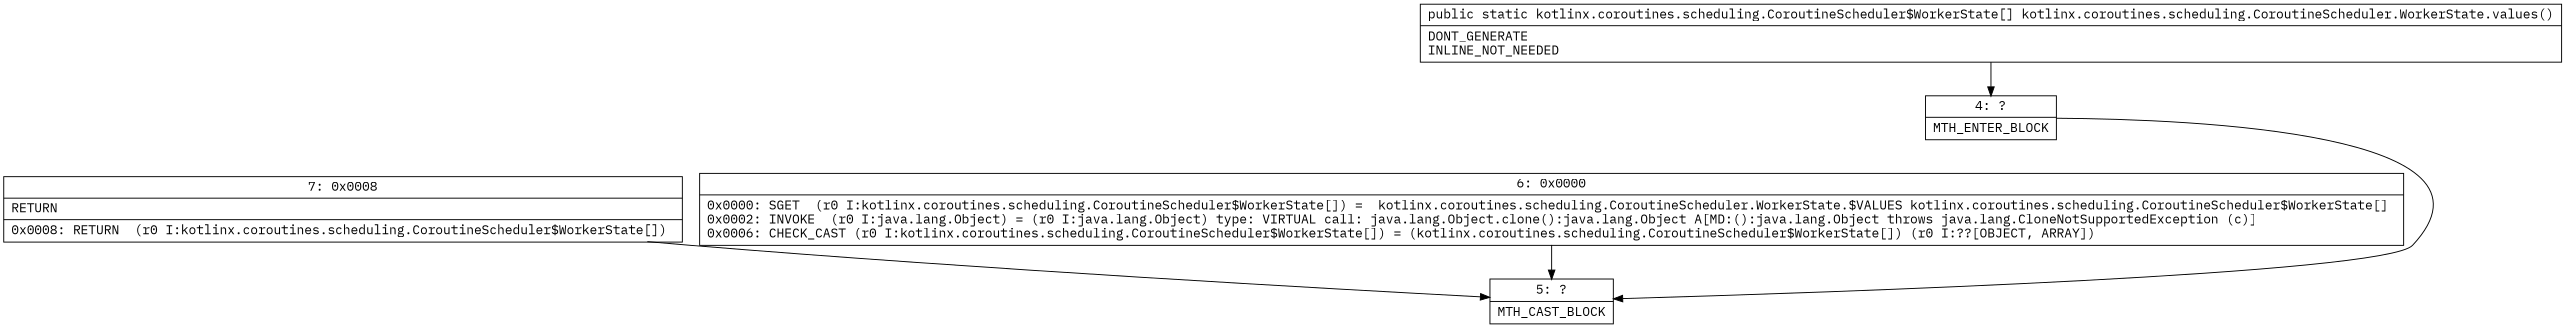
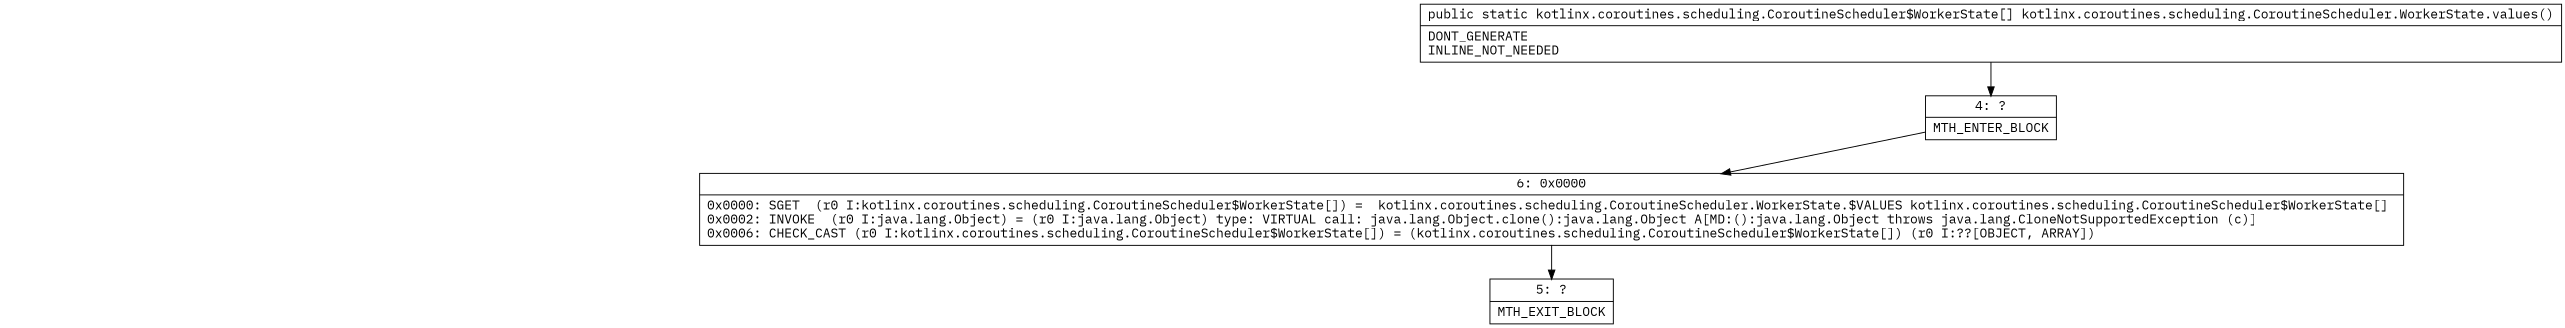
node "7: 0x0008": removed
edge "4: ?" -> "5: ?": now "4: ?" -> "6: 0x0000"
node "5: ?": text "MTH_CAST_BLOCK" -> "MTH_EXIT_BLOCK"
